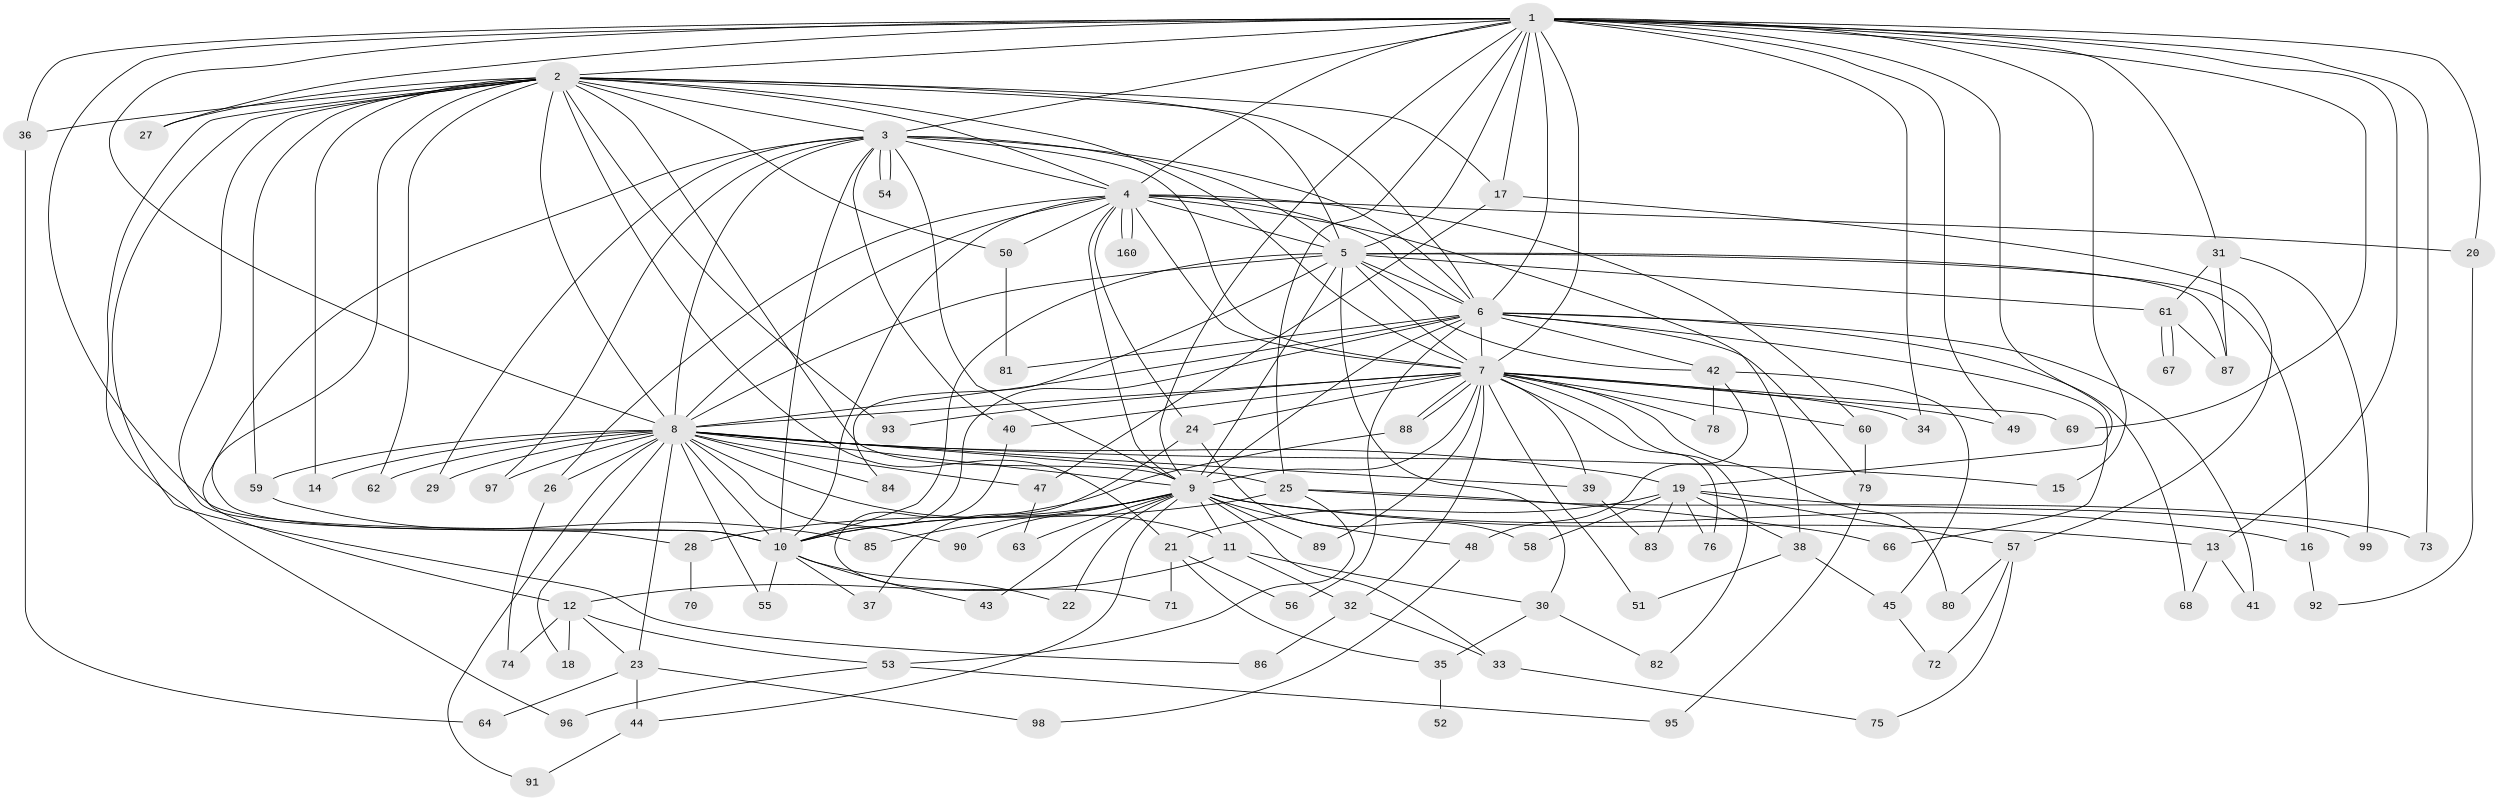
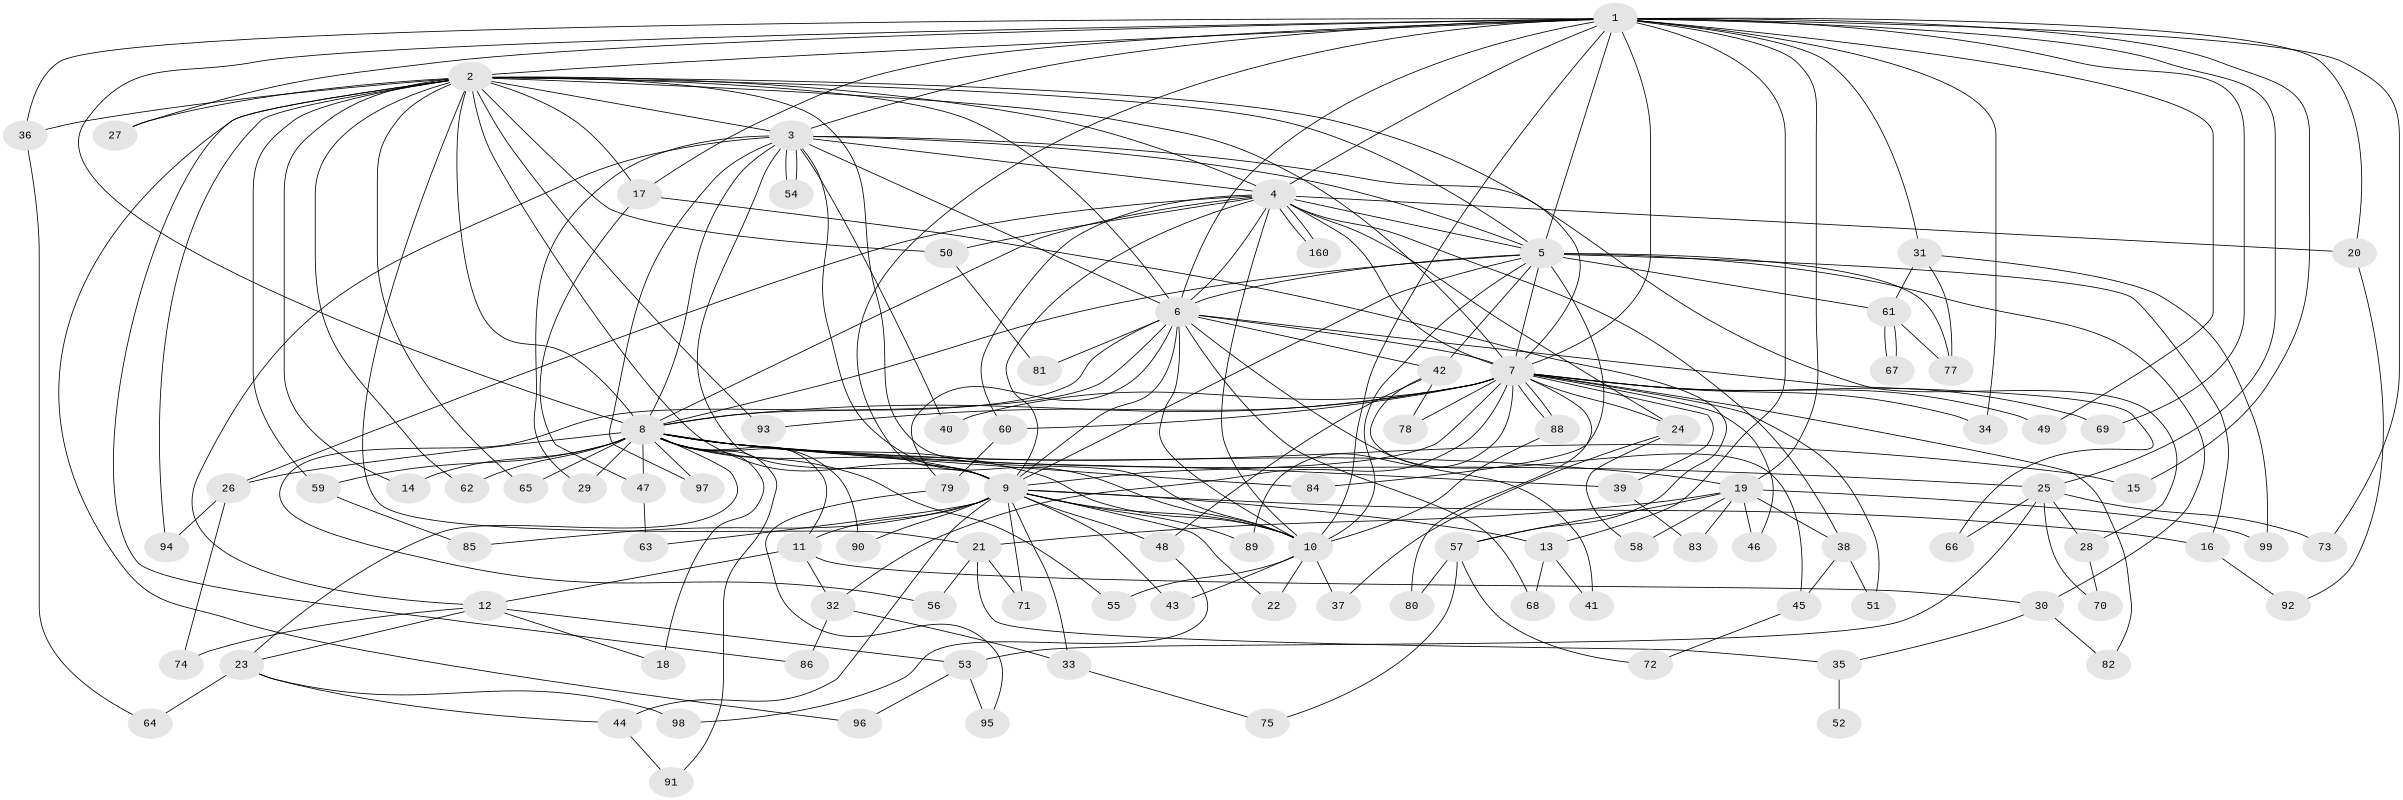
node "87": label "87" -> "77"
node "65": added
node "94": added
node "76": label "76" -> "46"
edge "25" -- "70": added
edge "40" -- "71": now "9" -- "71"
